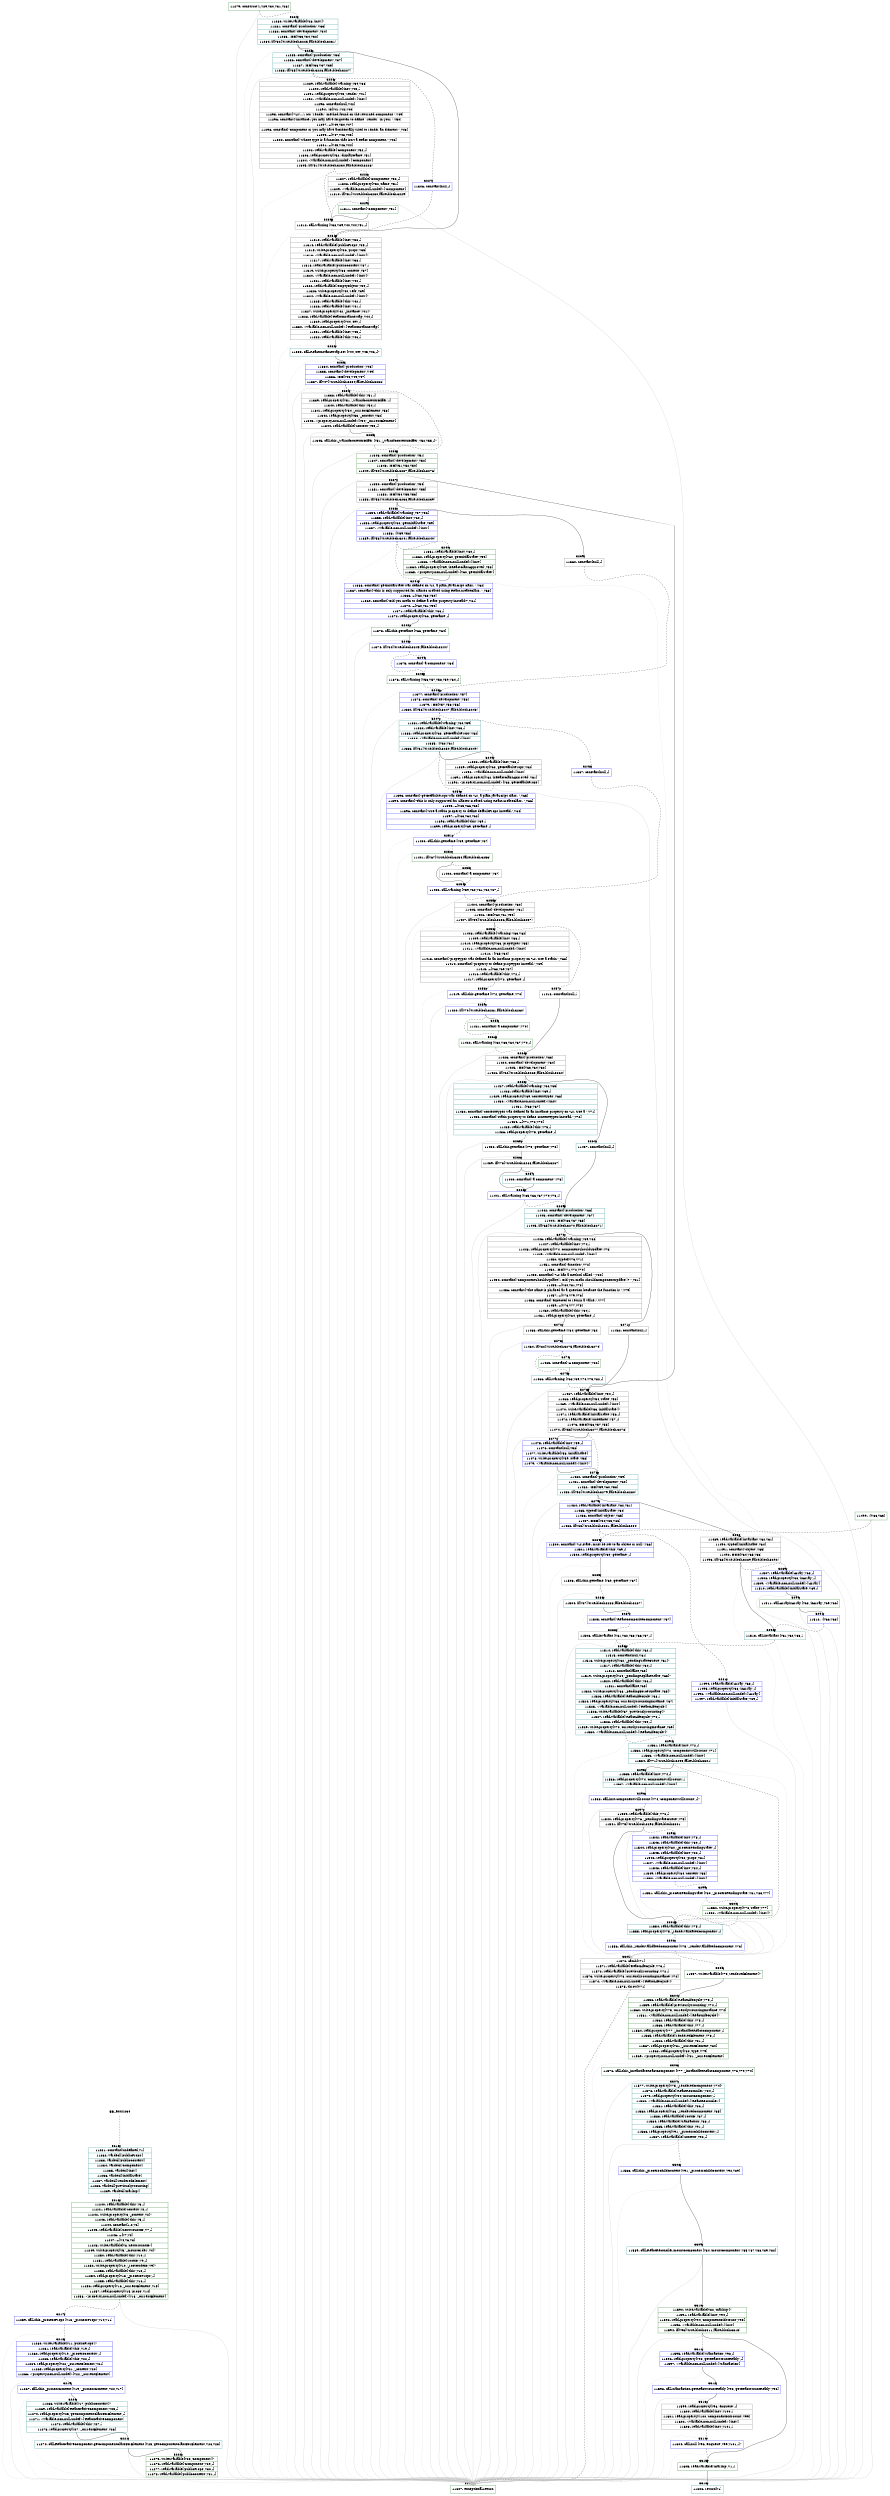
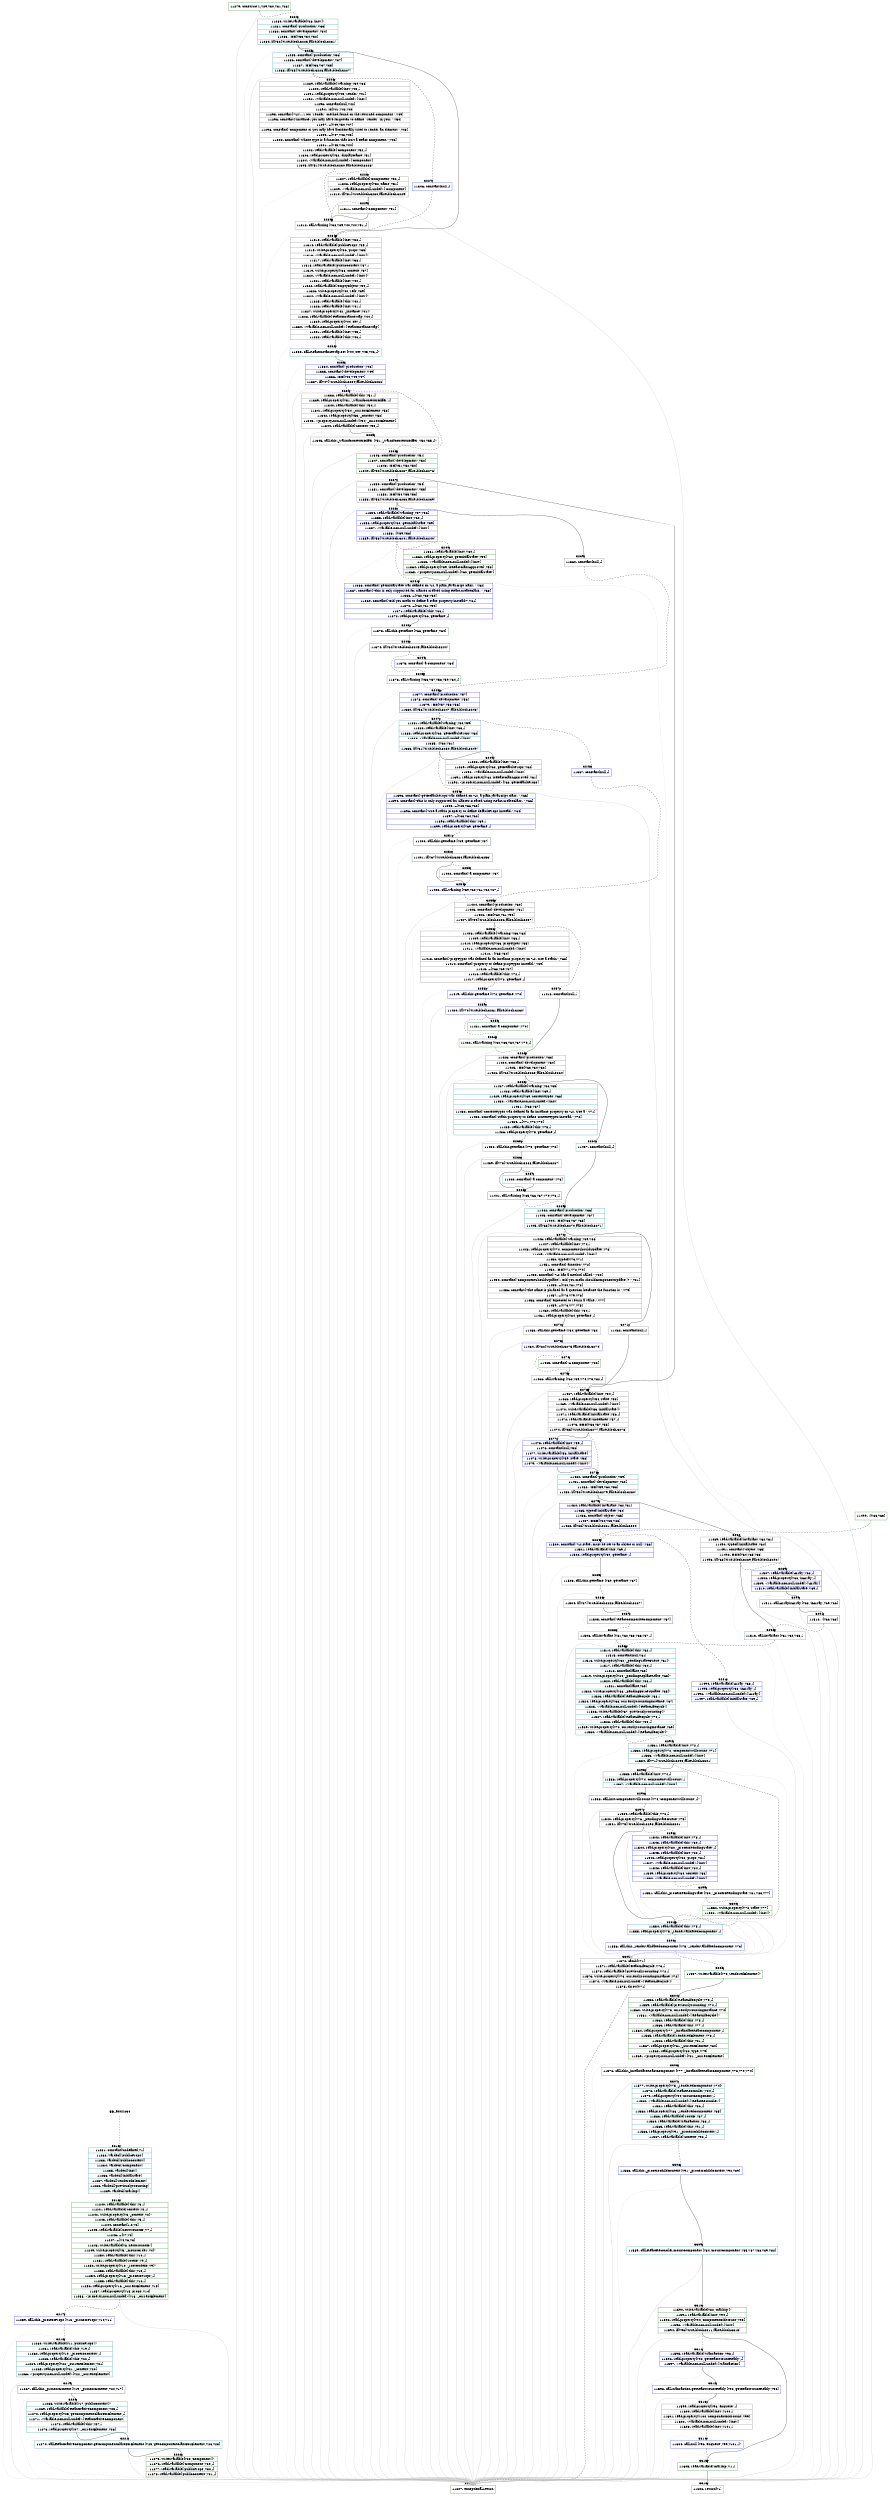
node "11260: write-variable[v11,'publicProps']*": color blue -> teal
